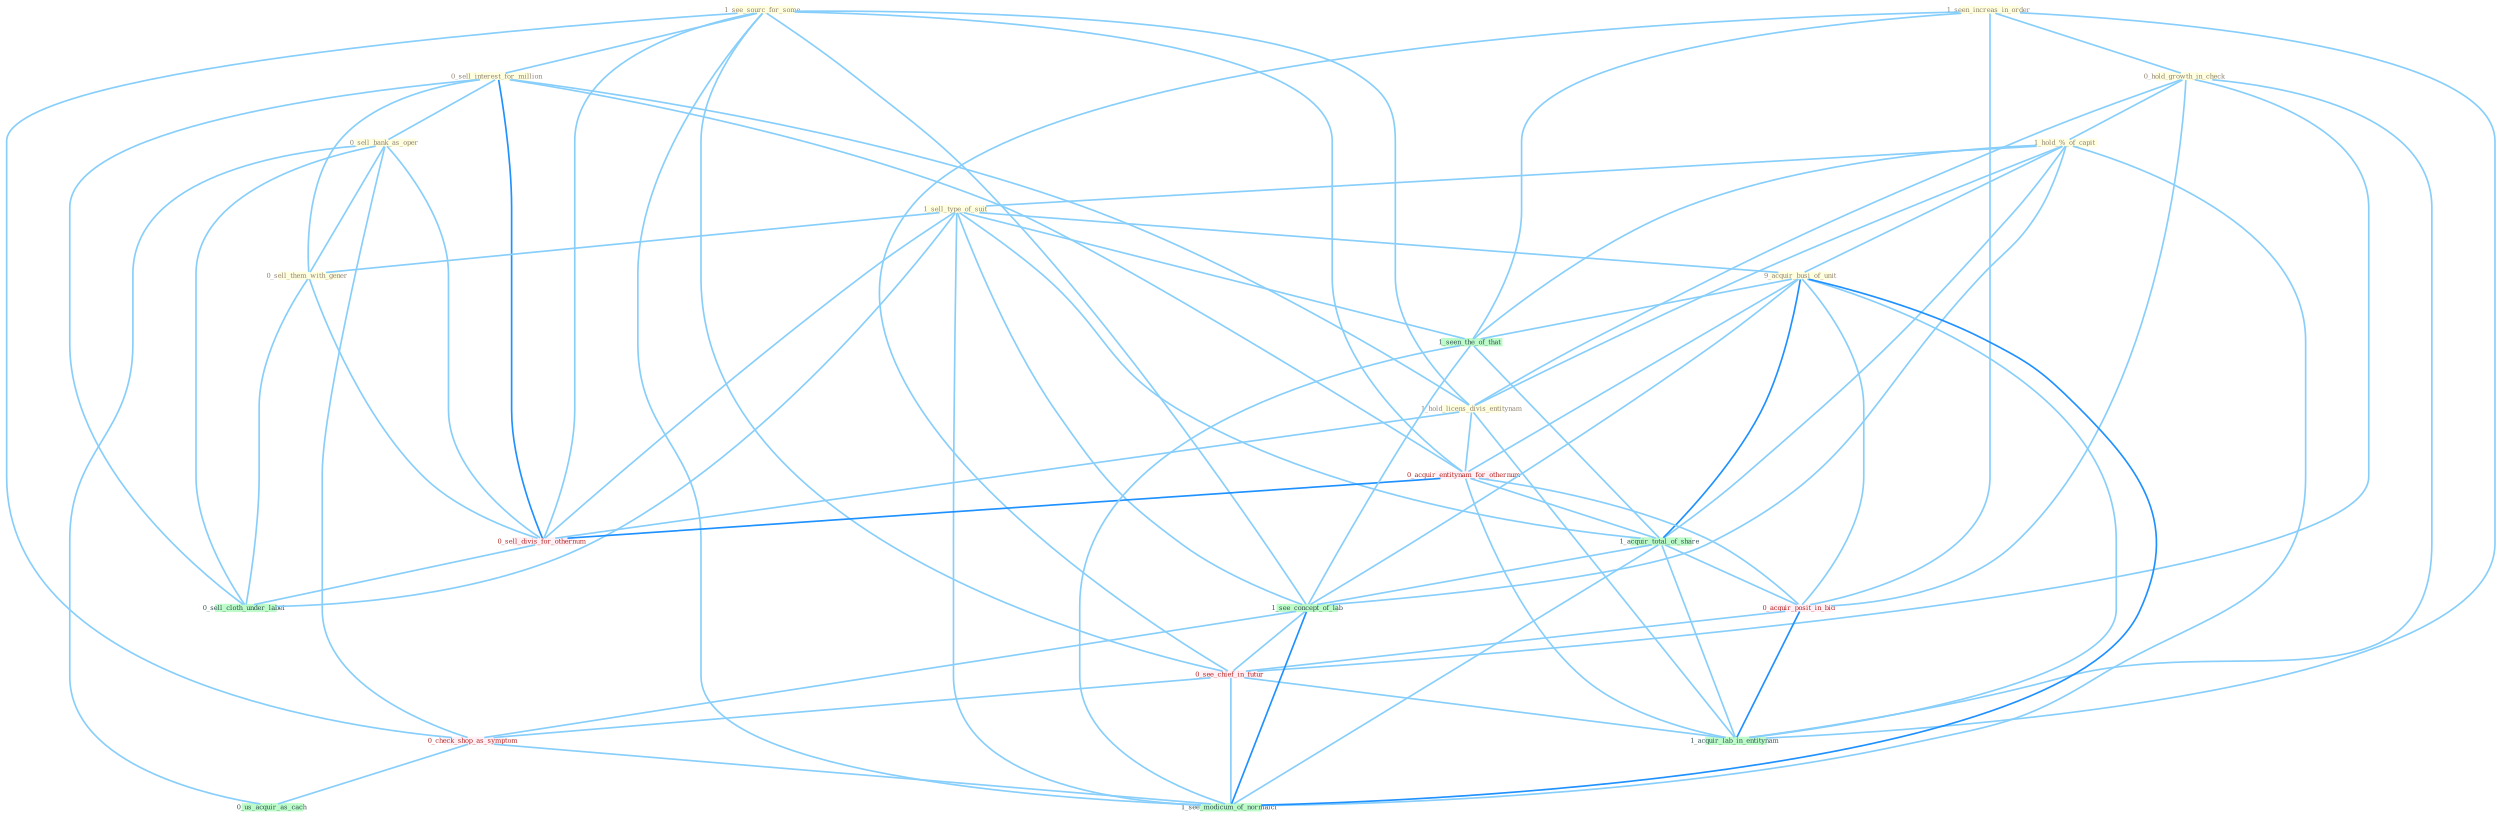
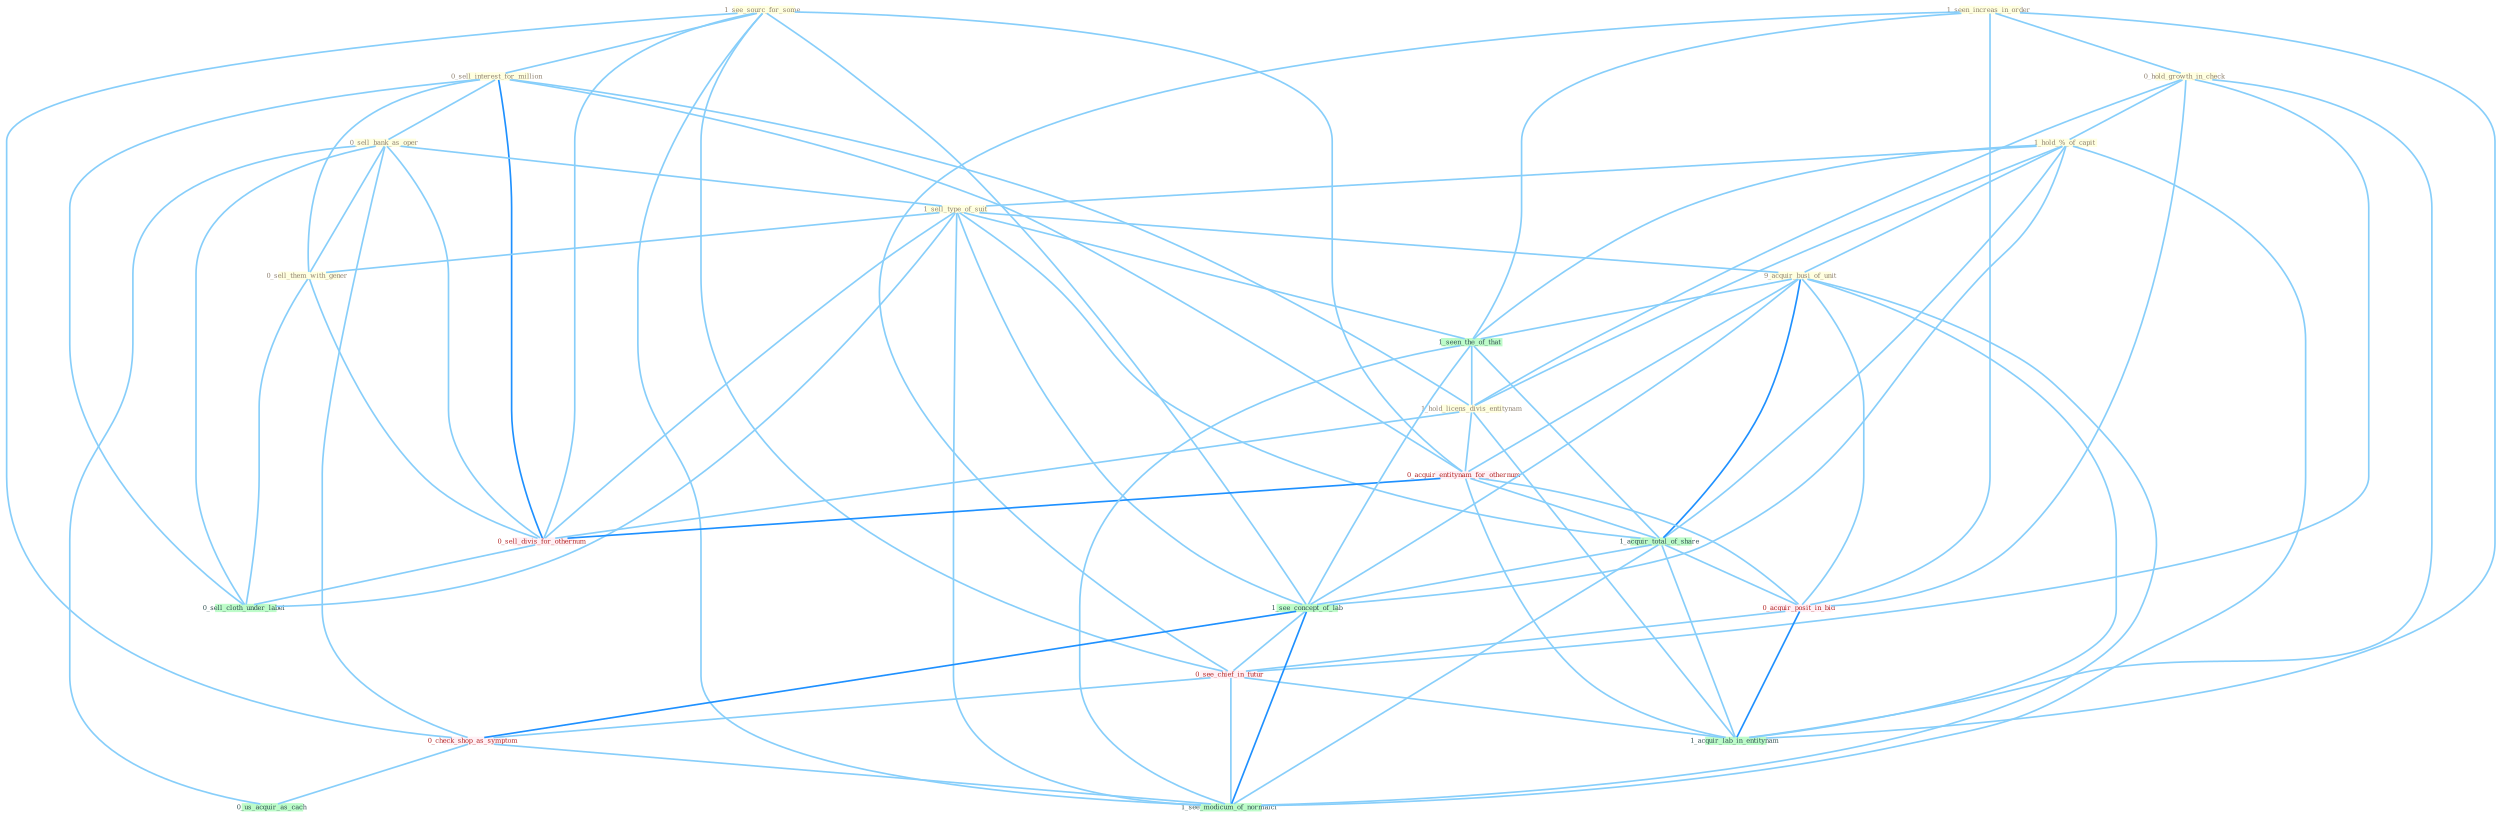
edge "1_see_sourc_for_some" -- "1_hold_licens_divis_entitynam": now "1_seen_the_of_that" -- "1_hold_licens_divis_entitynam"
edge "0_sell_bank_as_oper" -- "1_sell_type_of_suit": added
edge "1_see_concept_of_lab" -- "0_check_shop_as_symptom": color #87cefa -> #1e90ff
edge "9_acquir_busi_of_unit" -- "1_see_modicum_of_normalci": color #1e90ff -> #87cefa
